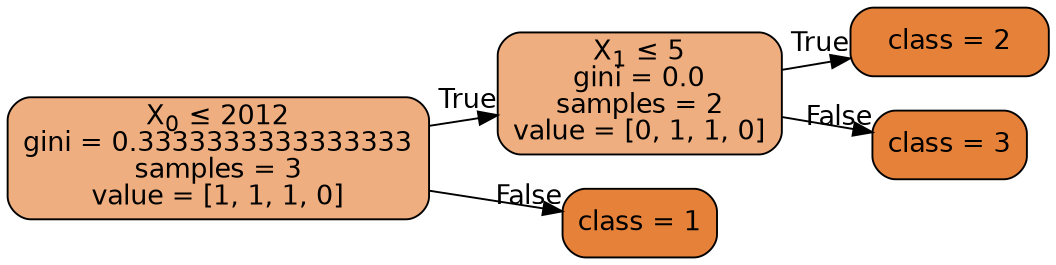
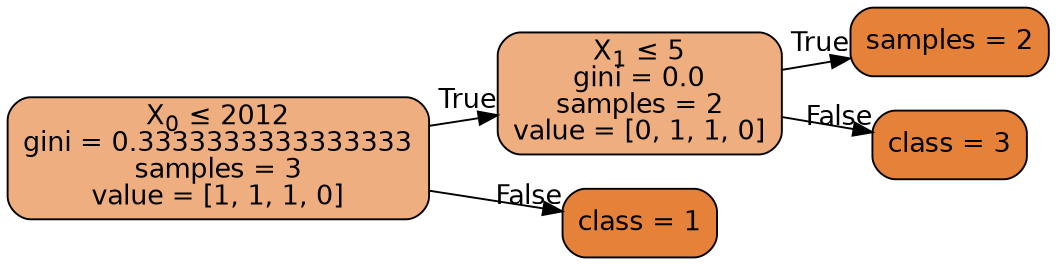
node "class = 2": label "class = 2" -> "samples = 2"
